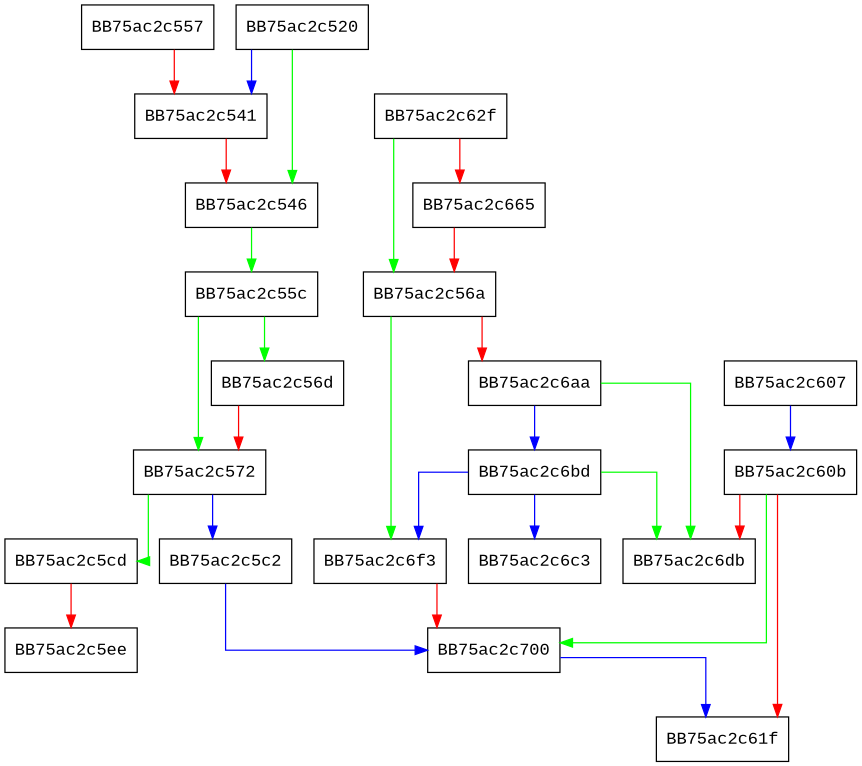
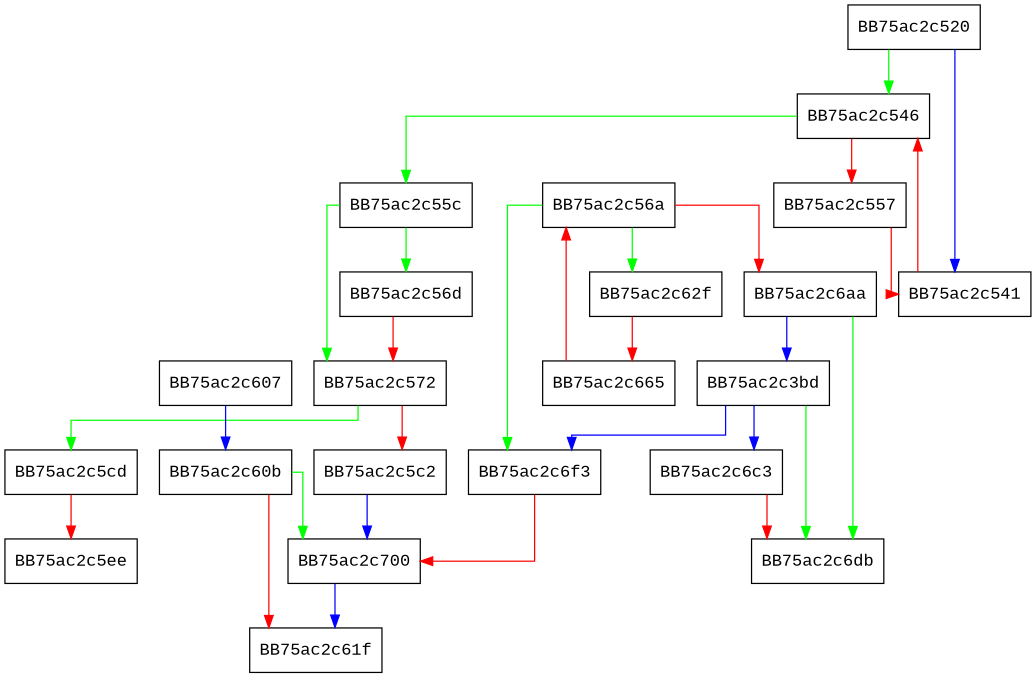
edge "BB75ac2c546" -> "BB75ac2c557": added
edge "BB75ac2c62f" -> "BB75ac2c56a": reversed
node "BB75ac2c6bd": label "BB75ac2c6bd" -> "BB75ac2c3bd"
edge "BB75ac2c572" -> "BB75ac2c5c2": color blue -> red
edge "BB75ac2c60b" -> "BB75ac2c6db": now "BB75ac2c6c3" -> "BB75ac2c6db"
